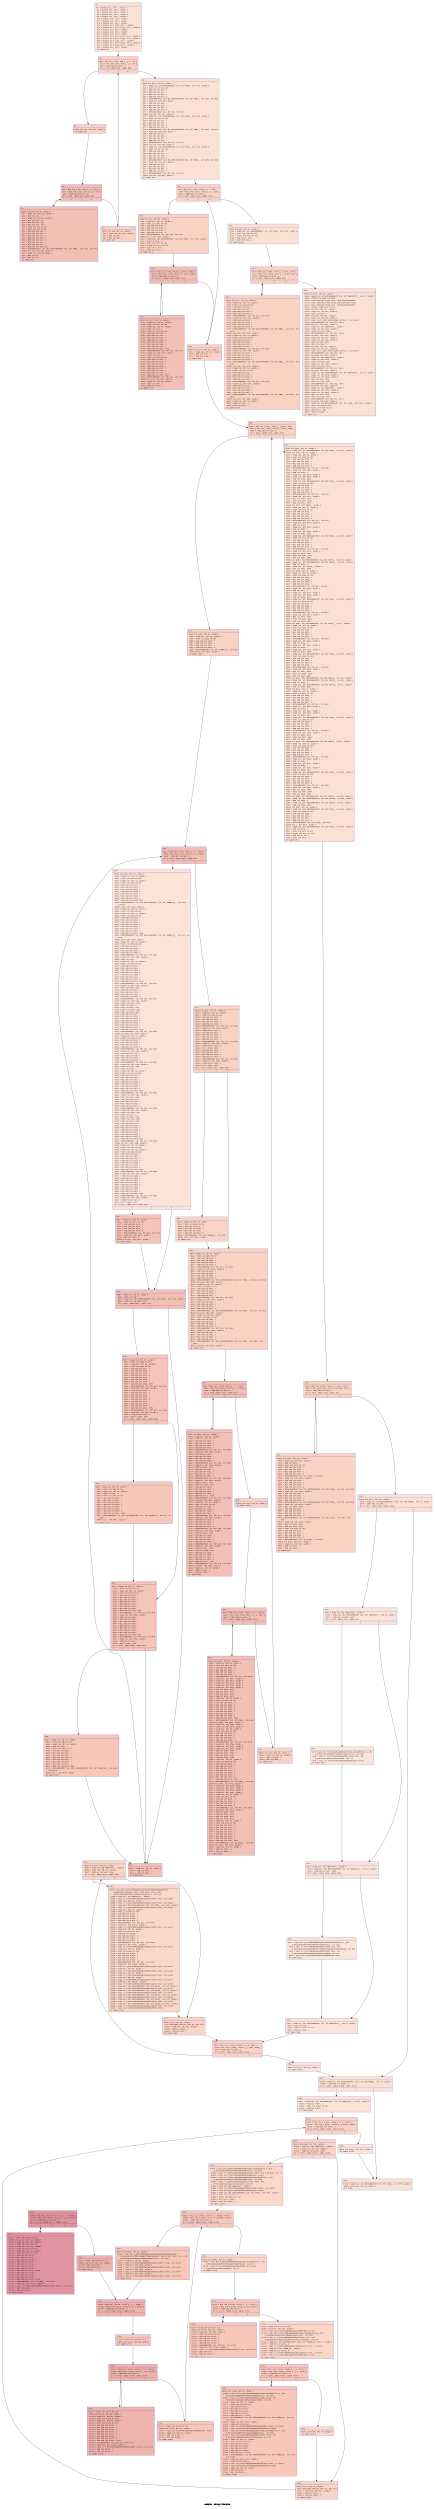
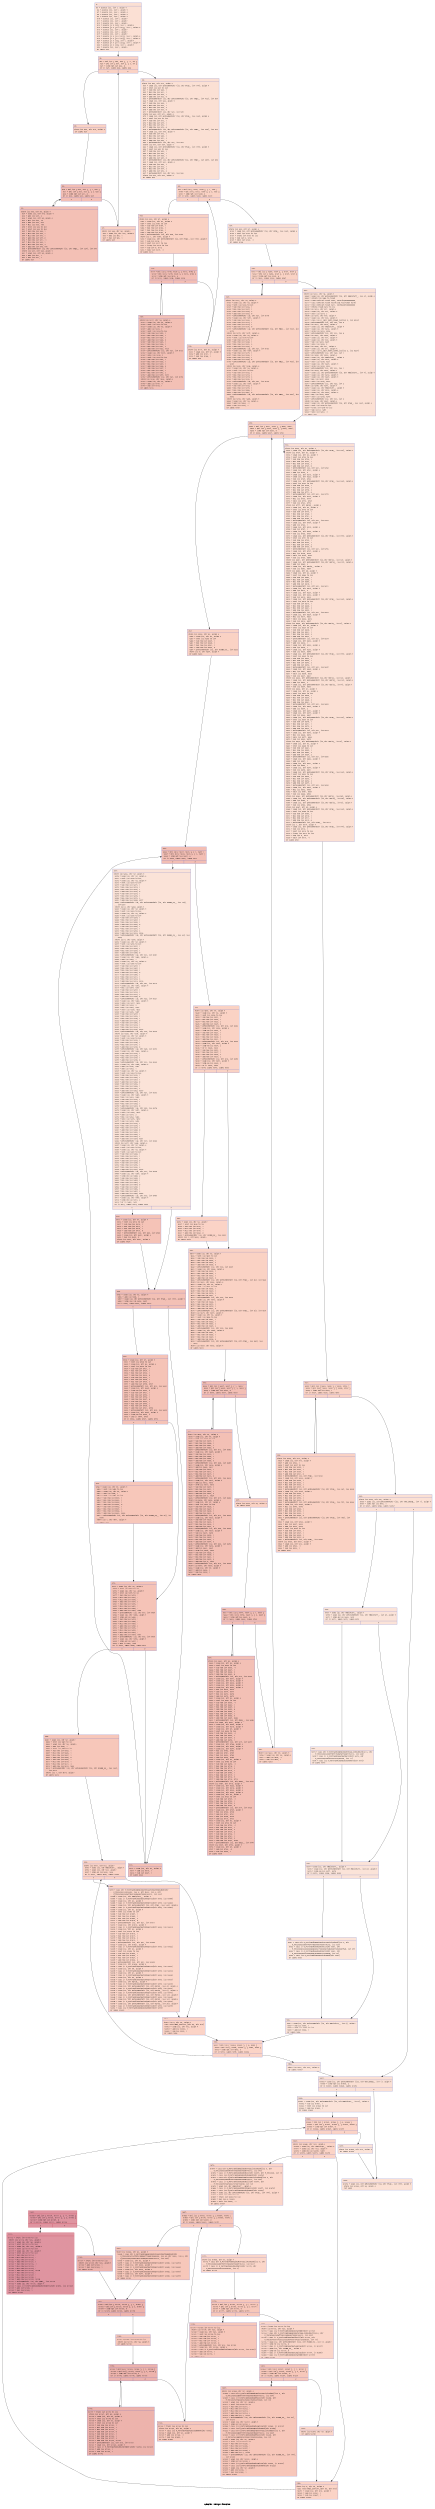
edge "150:" -> "253:": now "207:" -> "253:"
edge "500:" -> "515:": now "500:" -> "994:"
